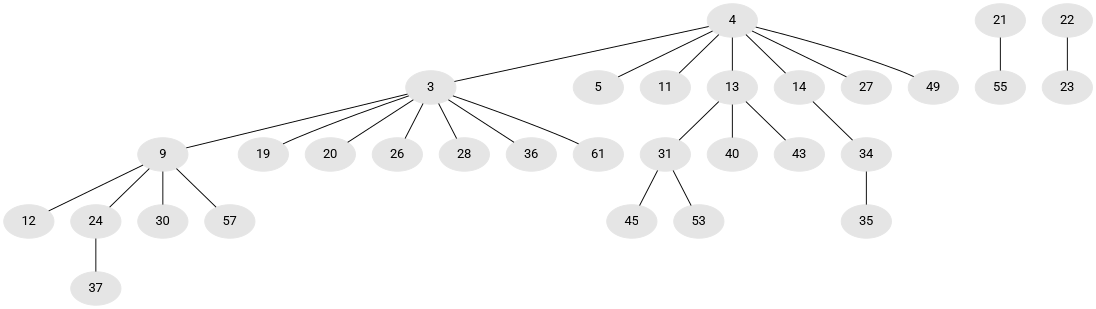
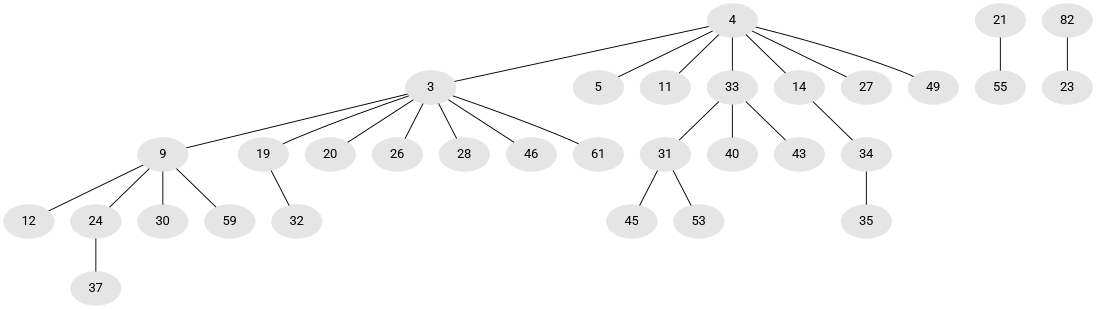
node "22": label "22" -> "82"
node "13": label "13" -> "33"
node "36": label "36" -> "46"
node "57": label "57" -> "59"
node "32": added
